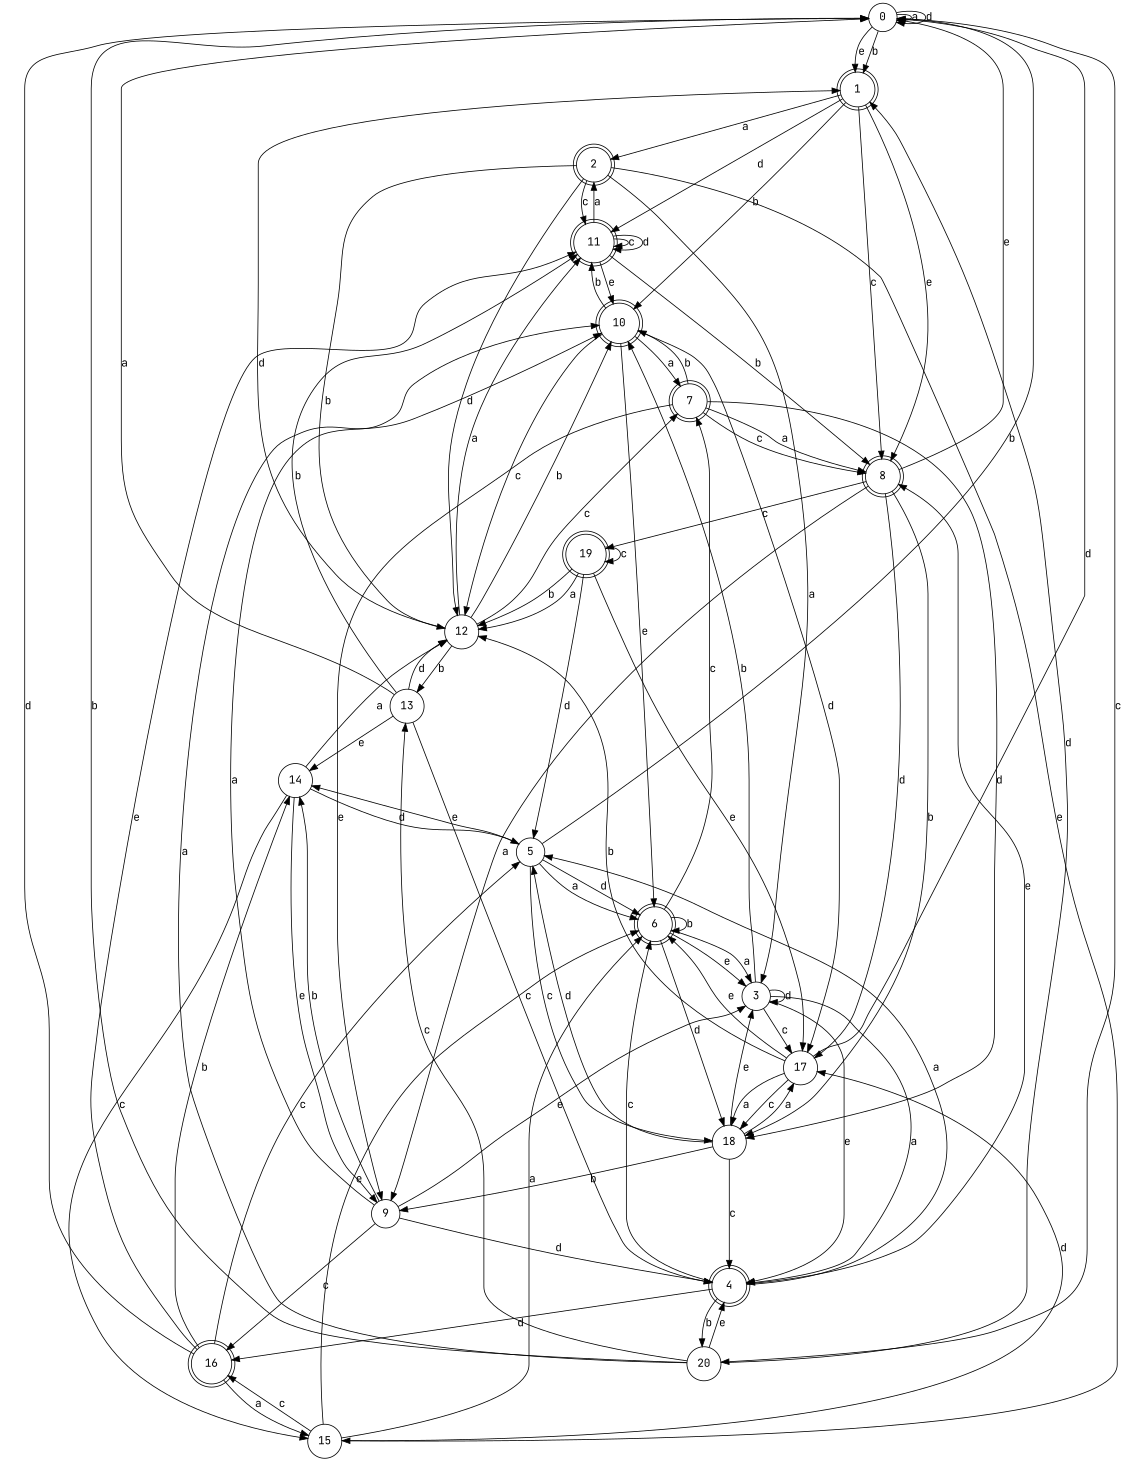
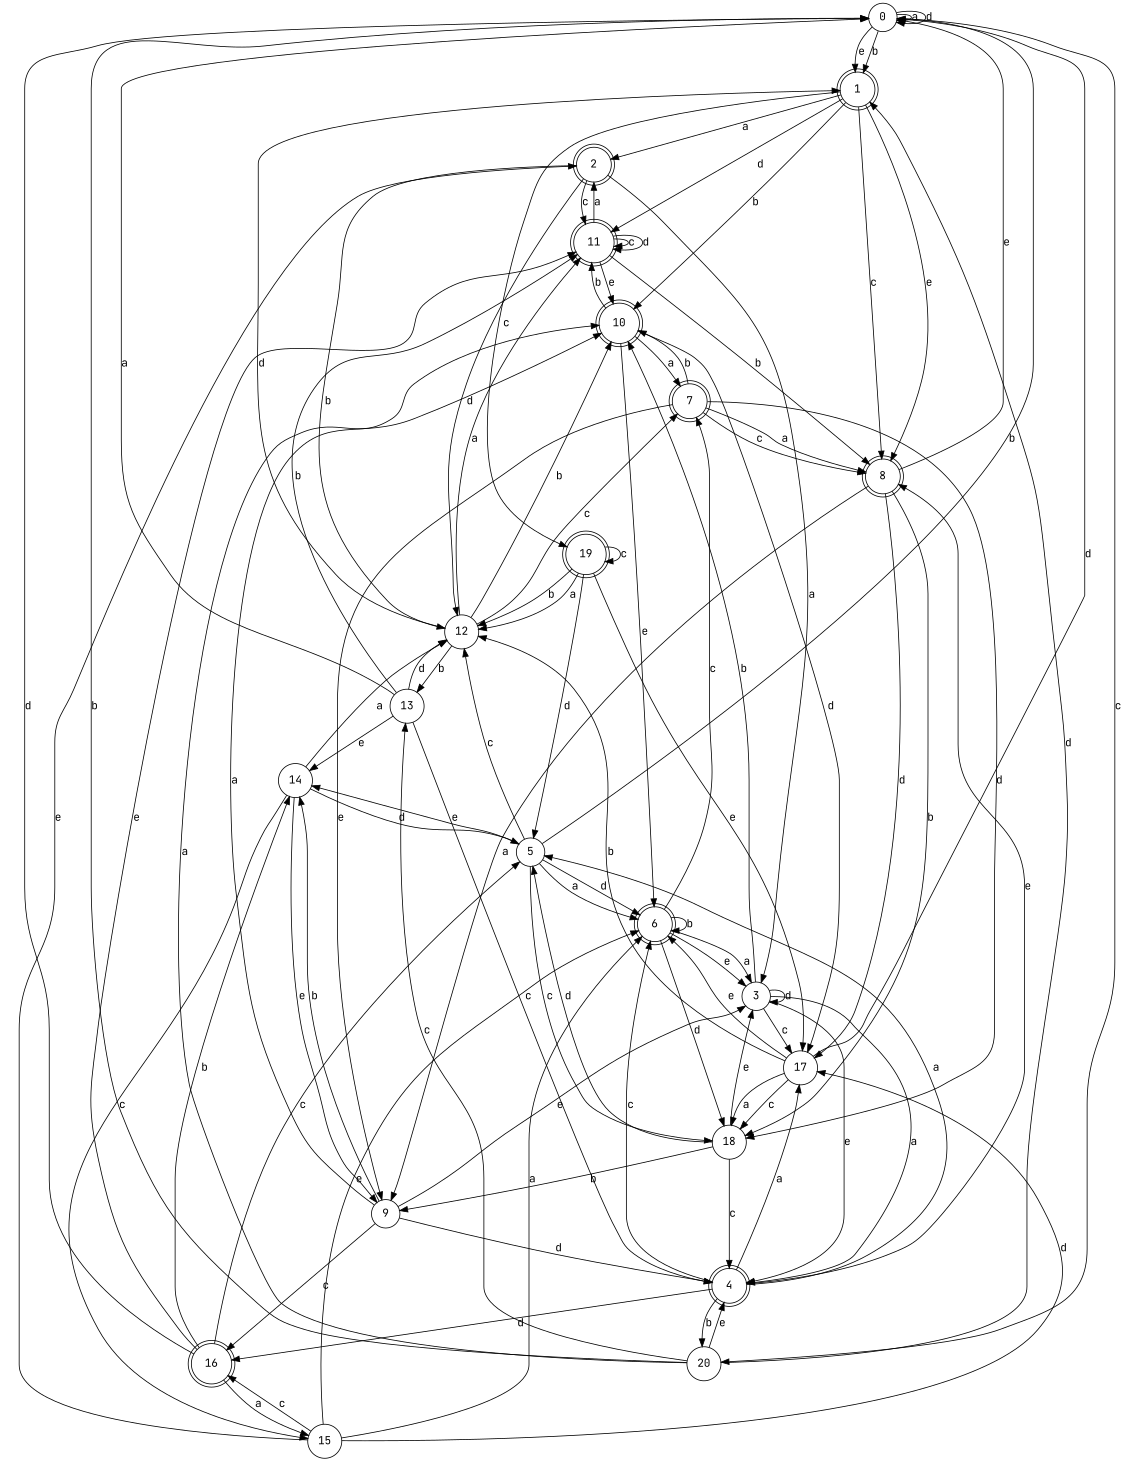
edge "10" -> "12": now "5" -> "12"
edge "8" -> "19": now "1" -> "19"
edge "2" -> "15": reversed
edge "18" -> "17": now "4" -> "17"
